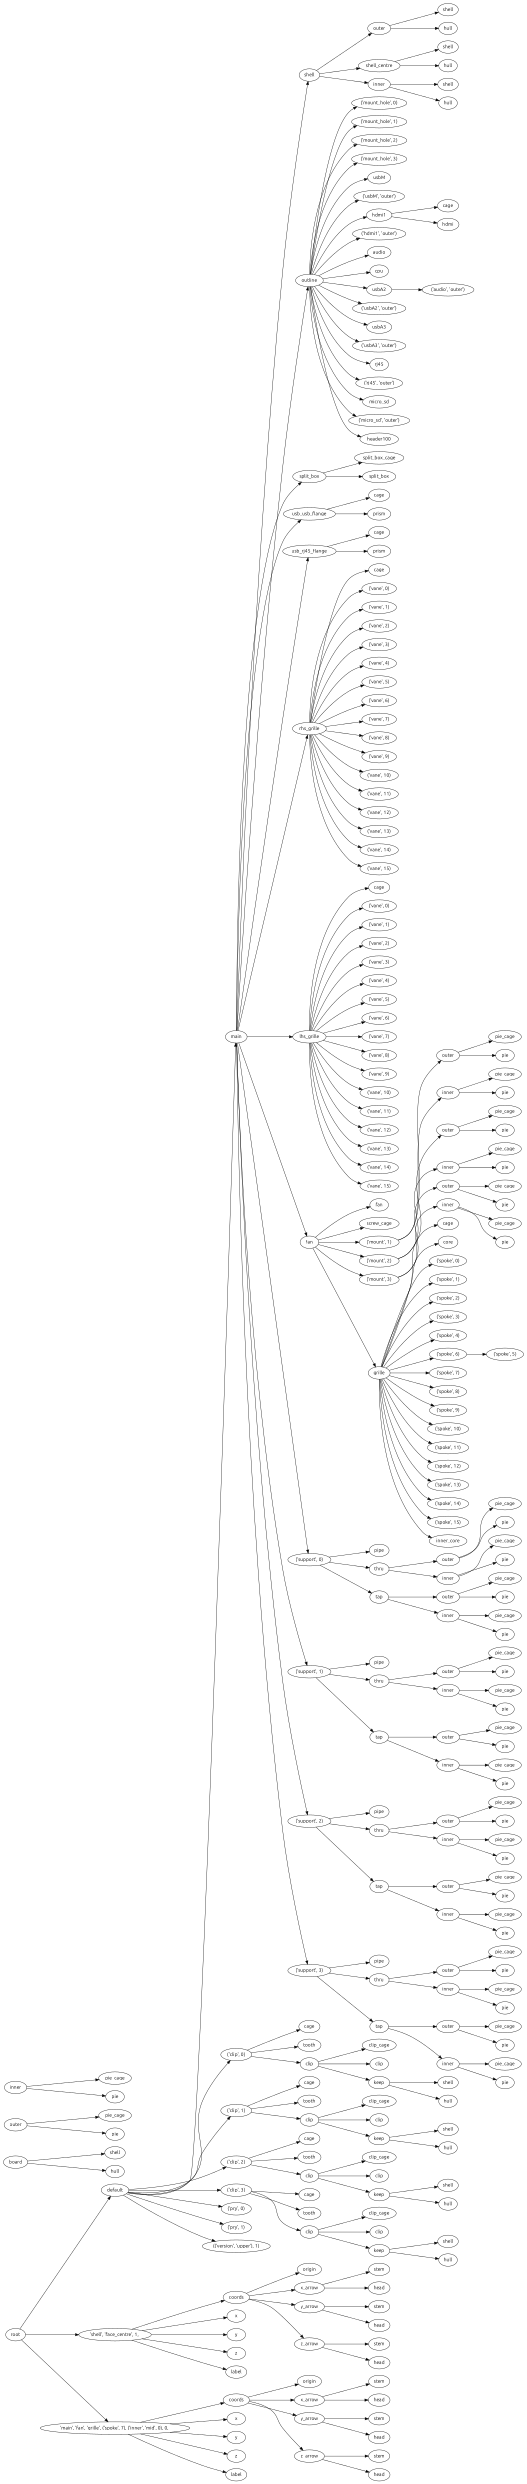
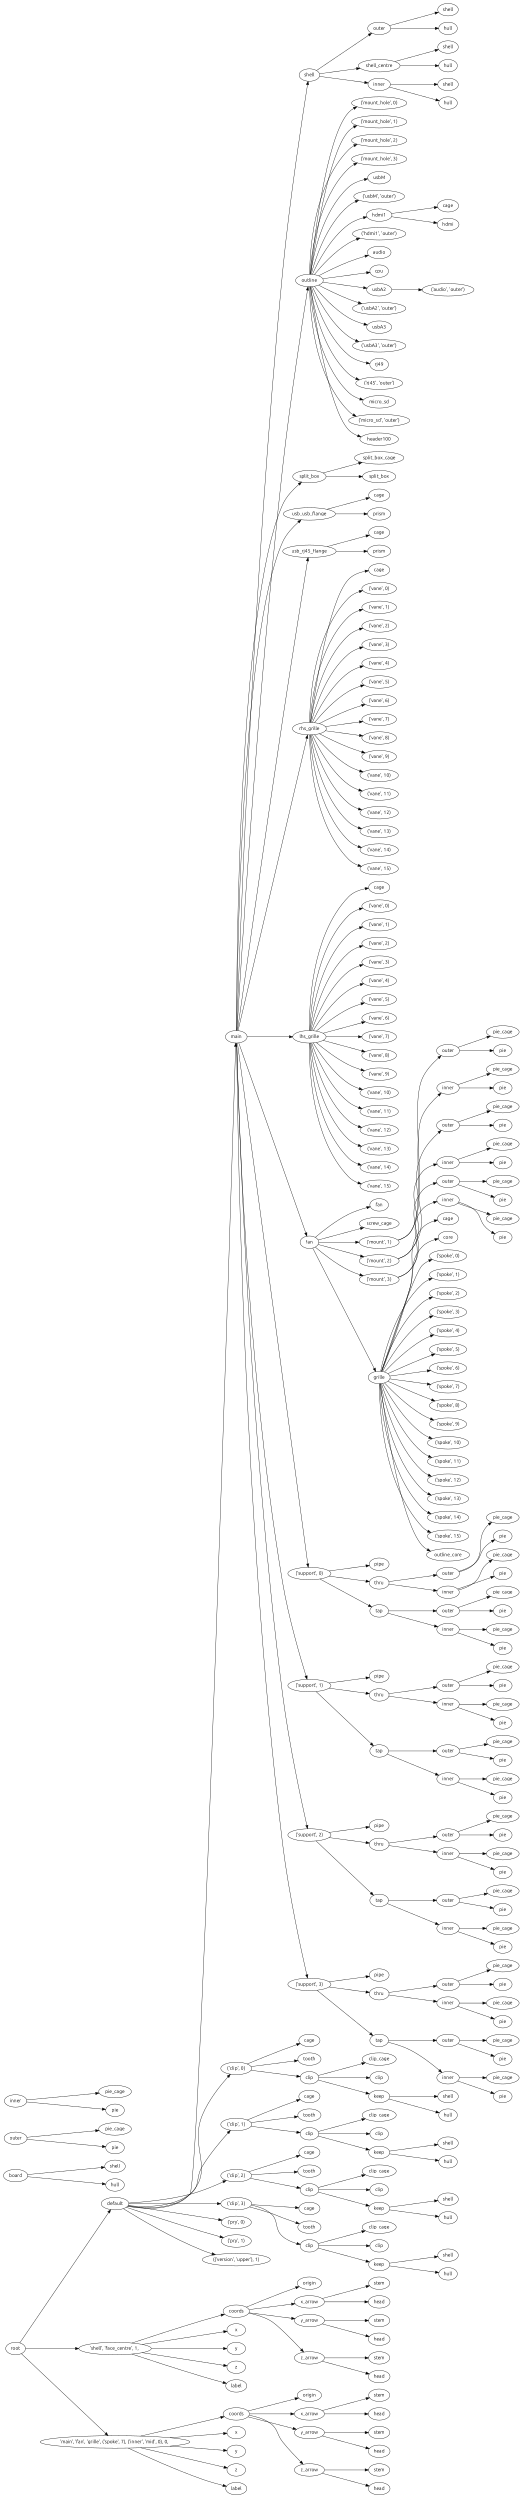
node "rj45": label "rj45" -> "rj49"
edge "('spoke', 6)" -> "('spoke', 5)": now "grille" -> "('spoke', 5)"
node "inner_core": label "inner_core" -> "outline_core"
